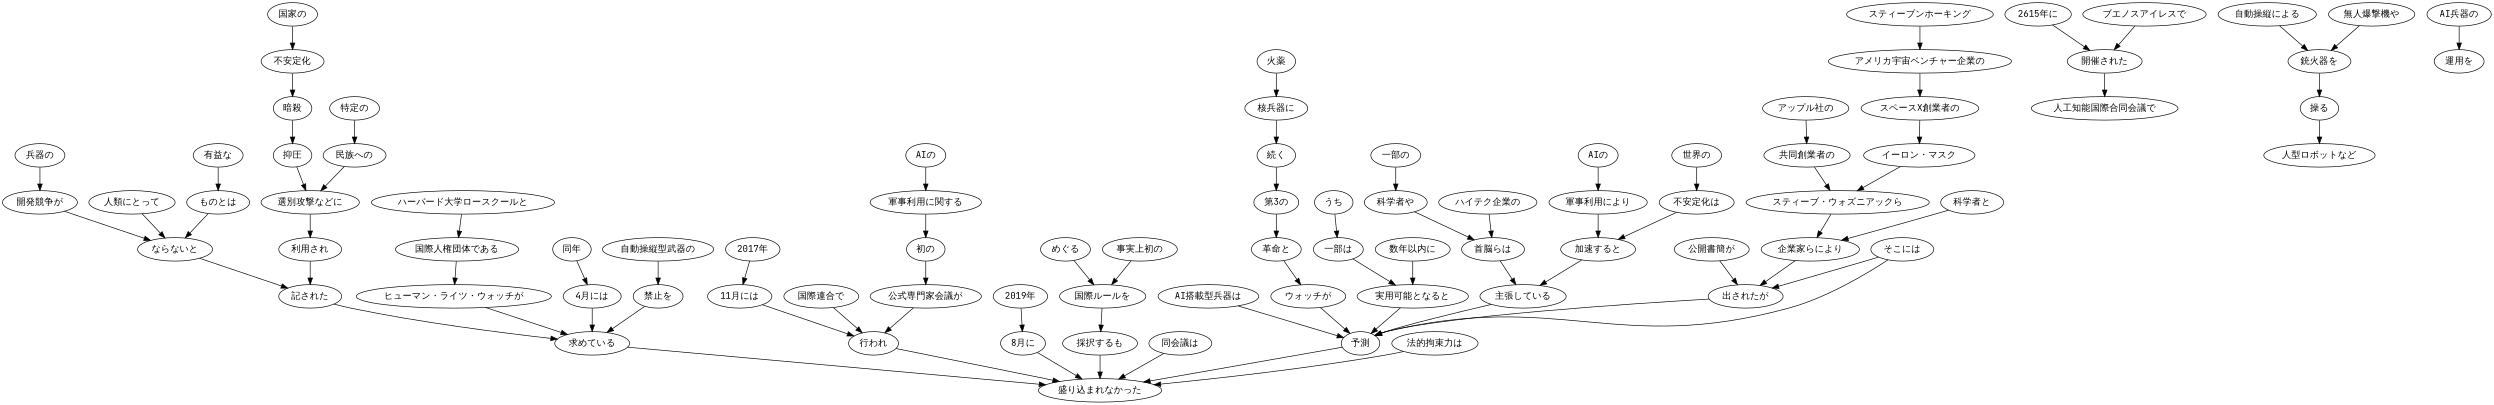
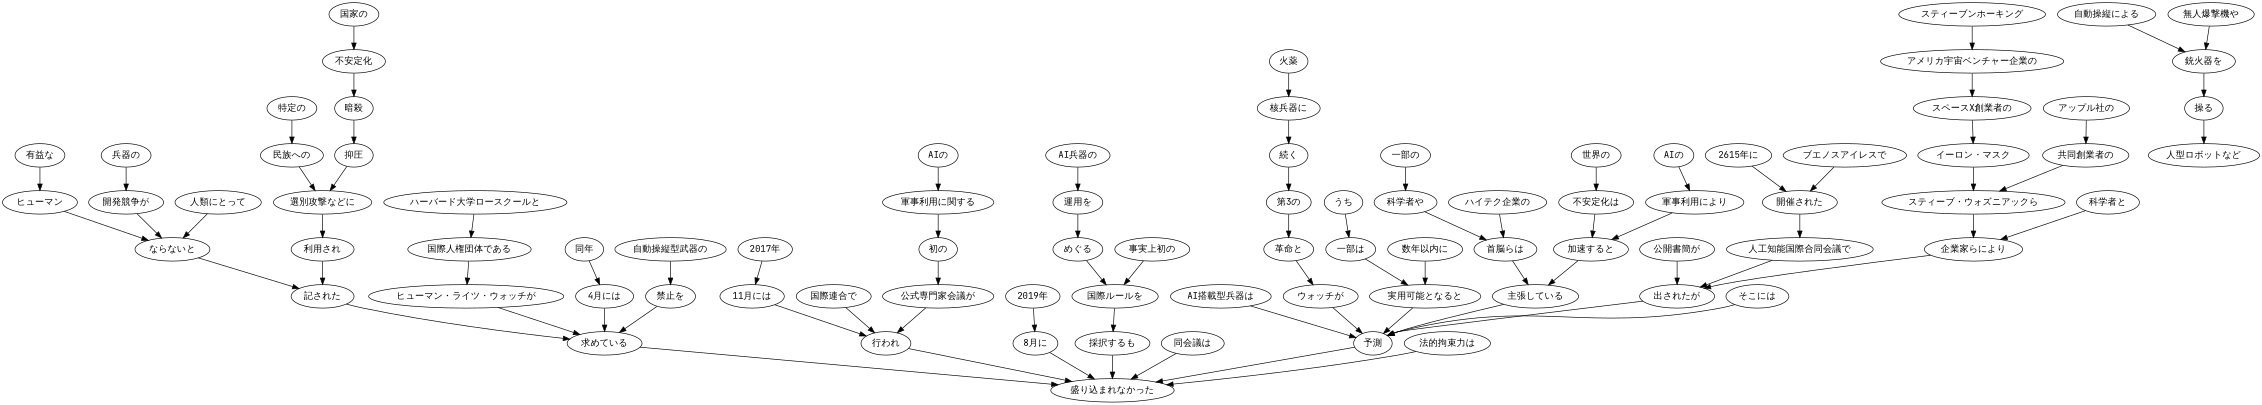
node "ものとは": label "ものとは" -> "ヒューマン"
edge "運用を" -> "めぐる": added
edge "そこには" -> "出されたが": now "人工知能国際合同会議で" -> "出されたが"
